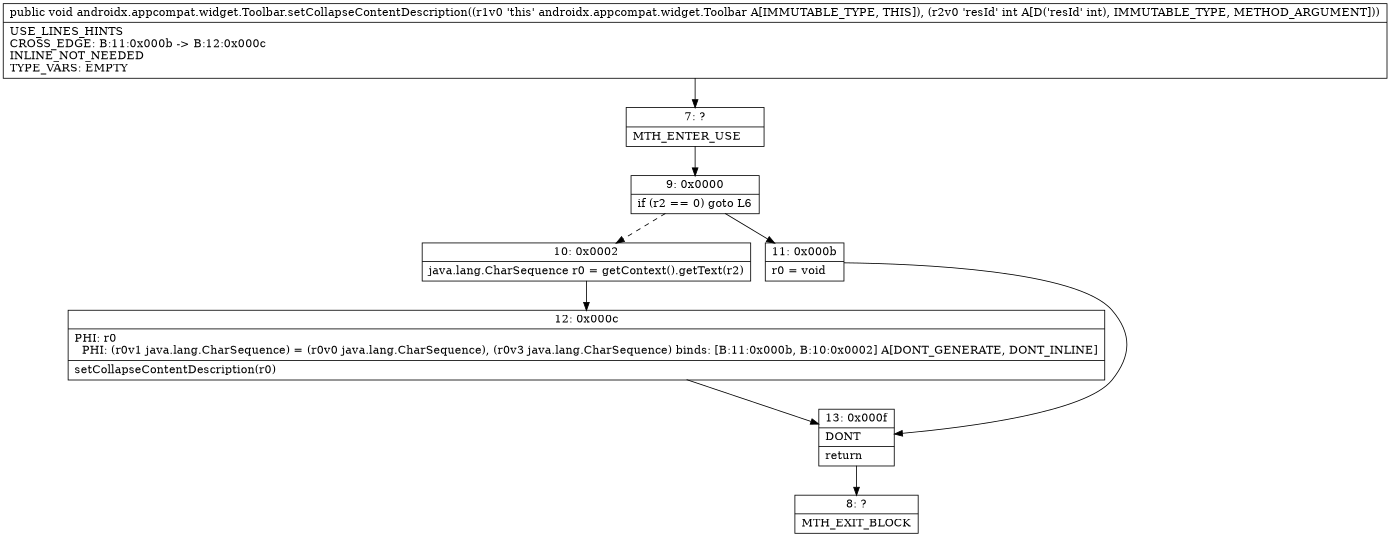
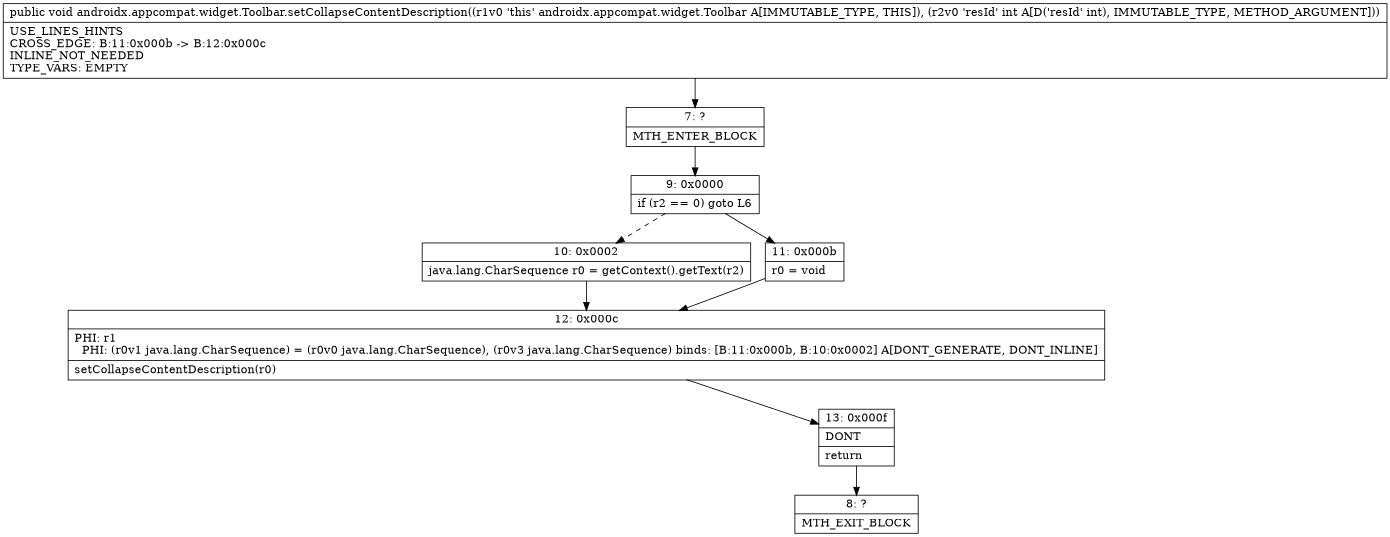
node "7: ?": text "MTH_ENTER_USE" -> "MTH_ENTER_BLOCK"
edge "11: 0x000b" -> "13: 0x000f": now "11: 0x000b" -> "12: 0x000c"
node "12: 0x000c": text "PHI: r0" -> "PHI: r1"
